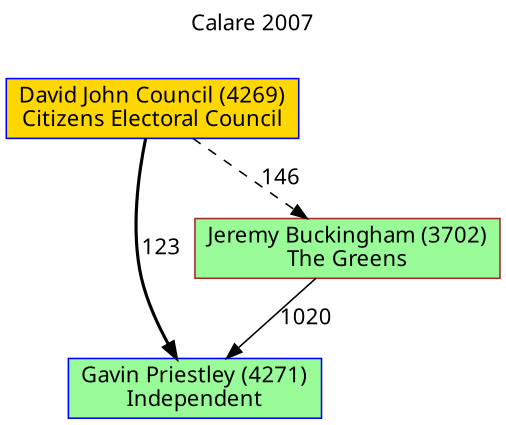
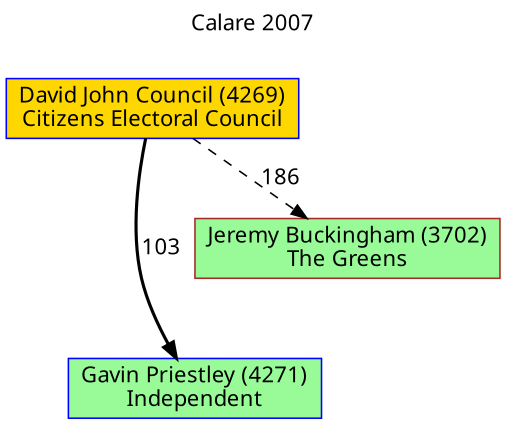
edge "David John Council (4269) Citizens Electoral Council" -> "Jeremy Buckingham (3702) The Greens": label "146" -> "186"
edge "David John Council (4269) Citizens Electoral Council" -> "Gavin Priestley (4271) Independent": label "123" -> "103"
edge "Jeremy Buckingham (3702) The Greens" -> "Gavin Priestley (4271) Independent": removed, label "1020"
